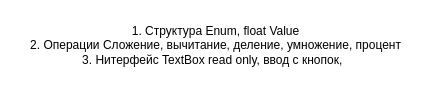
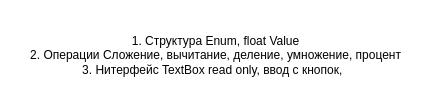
node "1. Структура Enum, float Value 2. Операции Сложение, вычитание, деление, умножение, процент 3. Нитерфейс TextBox read only, ввод с кнопок,": moved (216, 46) -> (216, 56)
